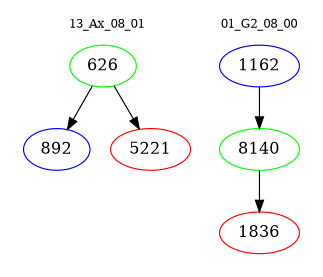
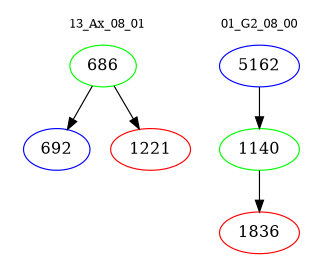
node "626": label "626" -> "686"
node "1162": label "1162" -> "5162"
node "892": label "892" -> "692"
node "5221": label "5221" -> "1221"
node "8140": label "8140" -> "1140"
